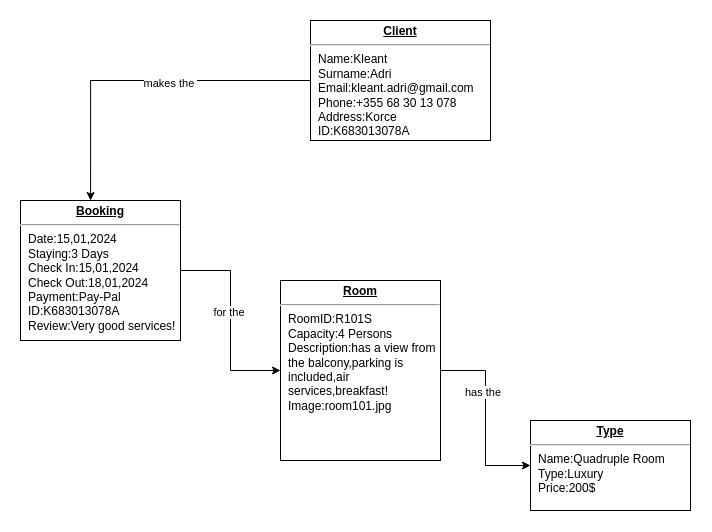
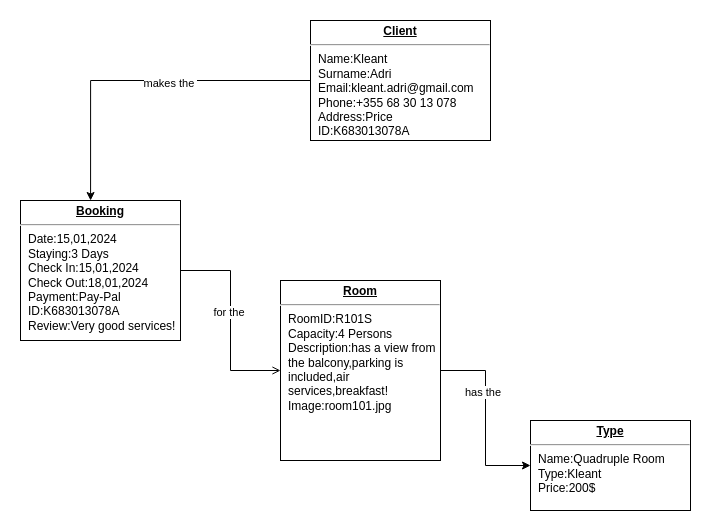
node "Client Name:Kleant Surname:Adri Email:kleant.adri@gmail.com Phone:+355 68 30 13 078 Address:Korce ID:K683013078A": label "Client Name:Kleant Surname:Adri Email:kleant.adri@gmail.com Phone:+355 68 30 13 078 Address:Korce ID:K683013078A" -> "Client Name:Kleant Surname:Adri Email:kleant.adri@gmail.com Phone:+355 68 30 13 078 Address:Price ID:K683013078A"
edge "Booking Date:15,01,2024 Staying:3 Days Check In:15,01,2024 Check Out:18,01,2024 Payment:Pay-Pal ID:K683013078A Review:Very good services!" -> "Room RoomID:R101S Capacity:4 Persons Description:has a view from the balcony,parking is included,air services,breakfast! Image:room101.jpg": arrowhead classic -> open
node "Type Name:Quadruple Room Type:Luxury Price:200$": label "Type Name:Quadruple Room Type:Luxury Price:200$" -> "Type Name:Quadruple Room Type:Kleant Price:200$"
